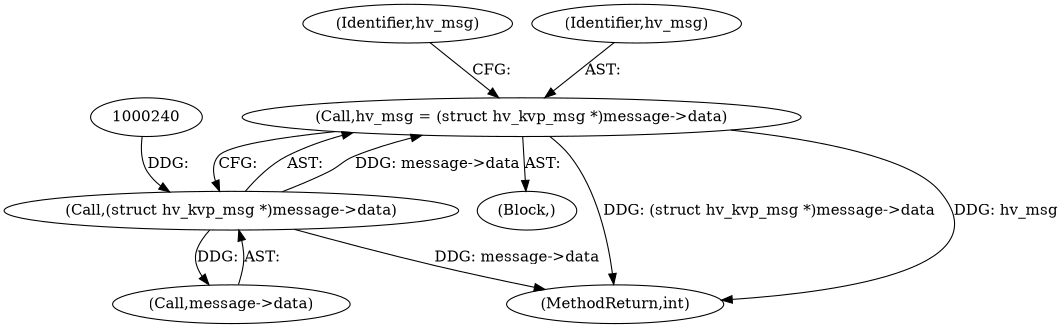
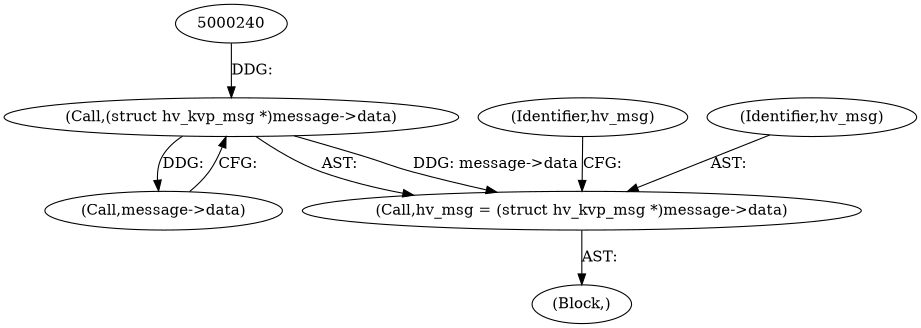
node "1000240": label "1000240" -> "5000240"
edge "(Call,hv_msg = (struct hv_kvp_msg *)message->data)" -> "(Call,(struct hv_kvp_msg *)message->data)": removed, label "CFG:"
edge "(Call,message->data)" -> "(Call,(struct hv_kvp_msg *)message->data)": label "AST: " -> "CFG: "
node "(MethodReturn,int)": removed
